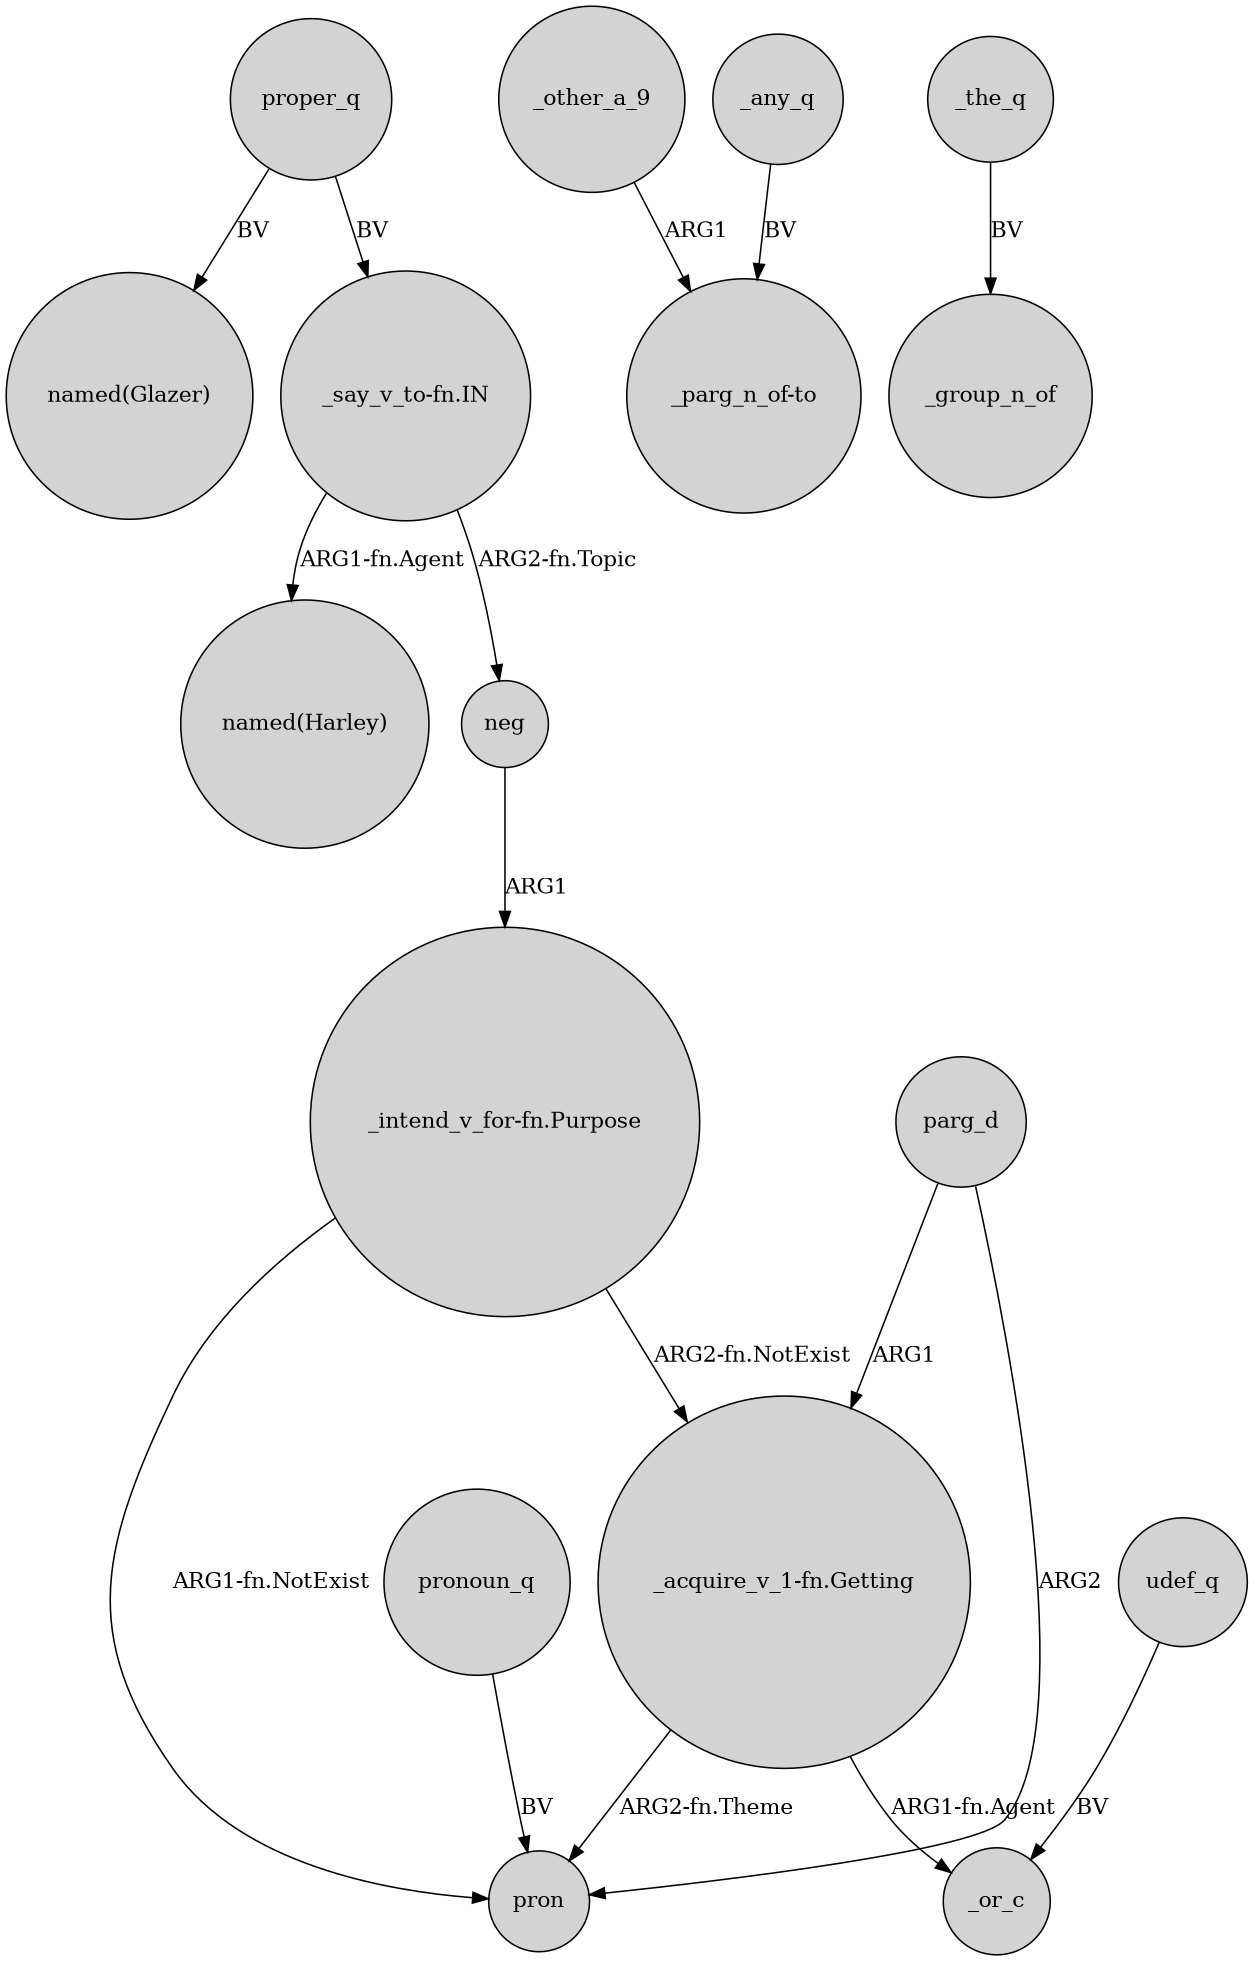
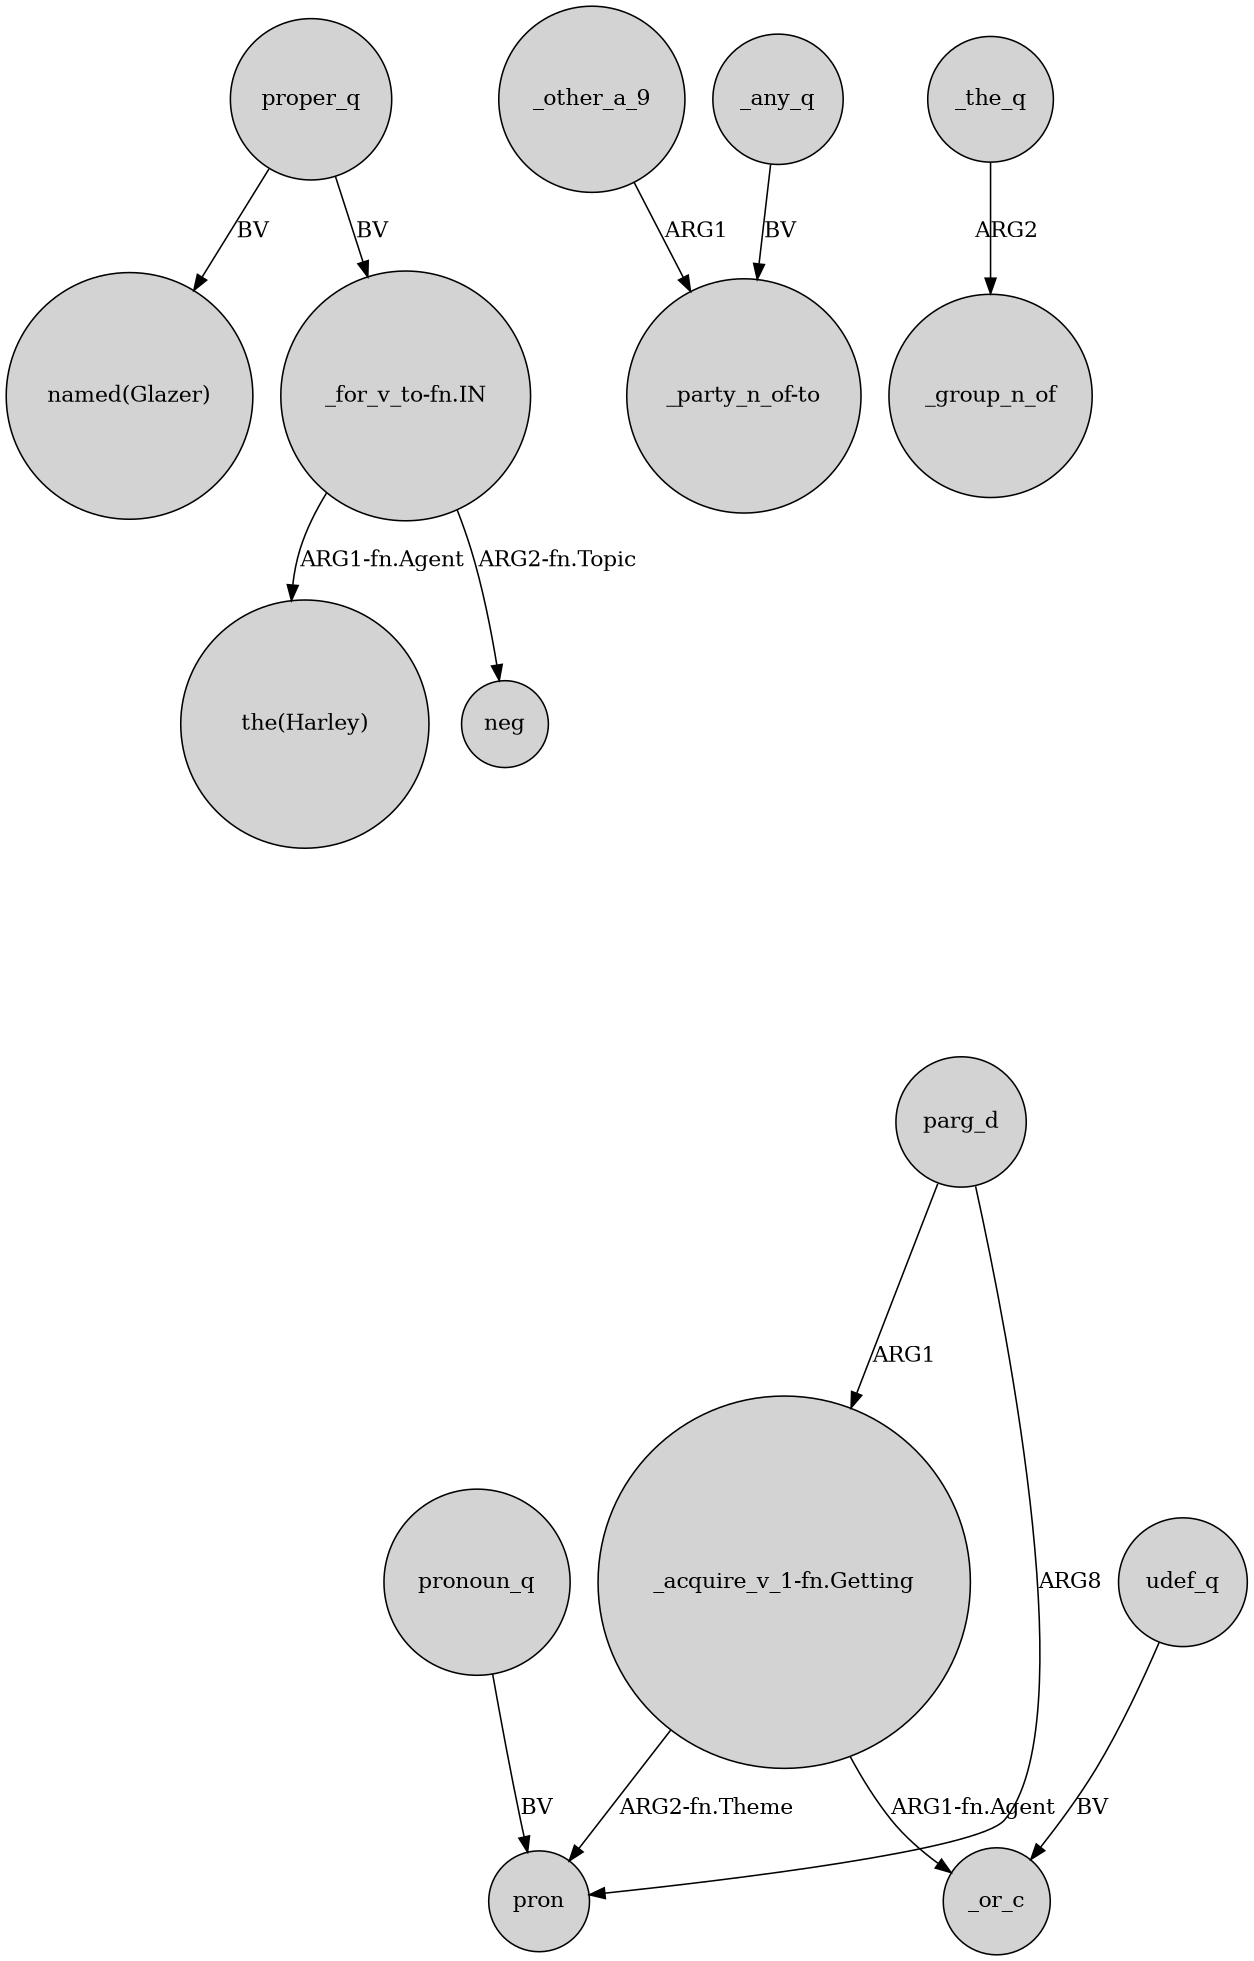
edge "_the_q" -> "_group_n_of": label "BV" -> "ARG2"
node "_say_v_to-fn.IN": label "_say_v_to-fn.IN" -> "_for_v_to-fn.IN"
node "_parg_n_of-to": label "_parg_n_of-to" -> "_party_n_of-to"
node "named(Harley)": label "named(Harley)" -> "the(Harley)"
node "_intend_v_for-fn.Purpose": removed
edge "parg_d" -> "pron": label "ARG2" -> "ARG8"
